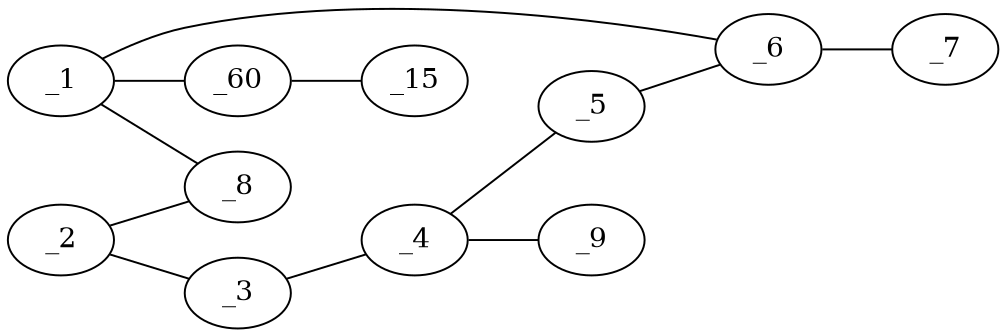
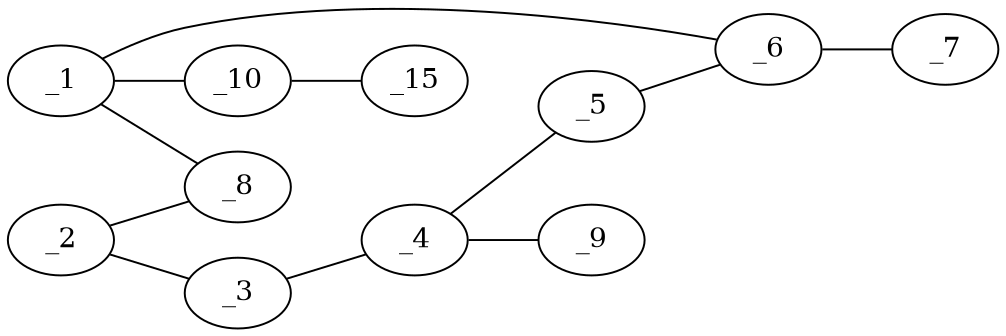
node "_60": label "_60" -> "_10"
